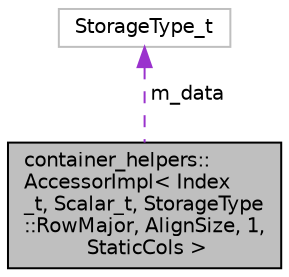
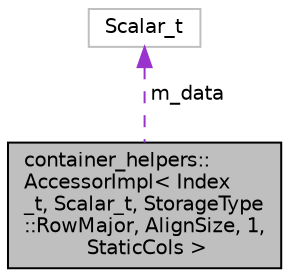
node "StorageType_t": label "StorageType_t" -> "Scalar_t"
